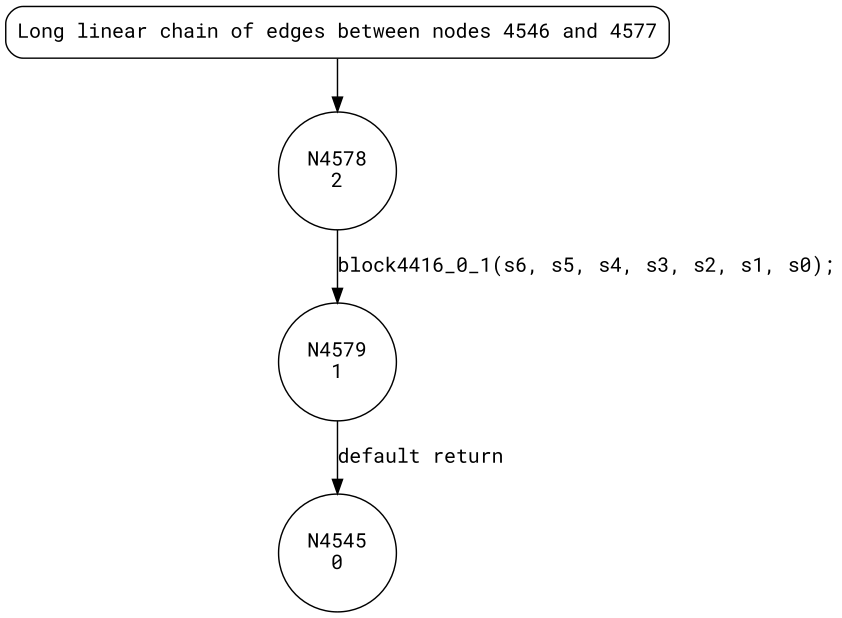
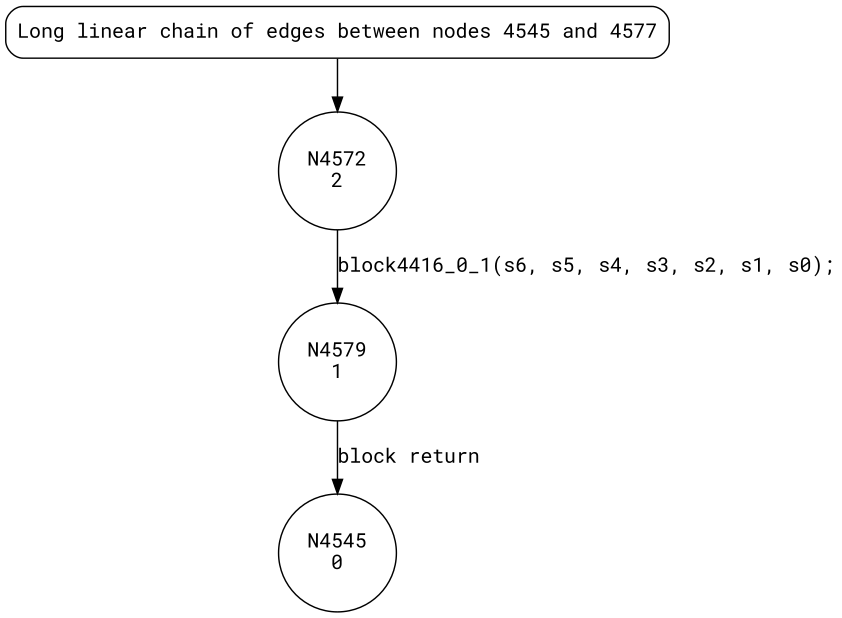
node "Long linear chain of edges between nodes 4546 and 4577": label "Long linear chain of edges between nodes 4546 and 4577" -> "Long linear chain of edges between nodes 4545 and 4577"
node "N4578 2": label "N4578 2" -> "N4572 2"
edge "N4579 1" -> "N4545 0": label "default return" -> "block return"
